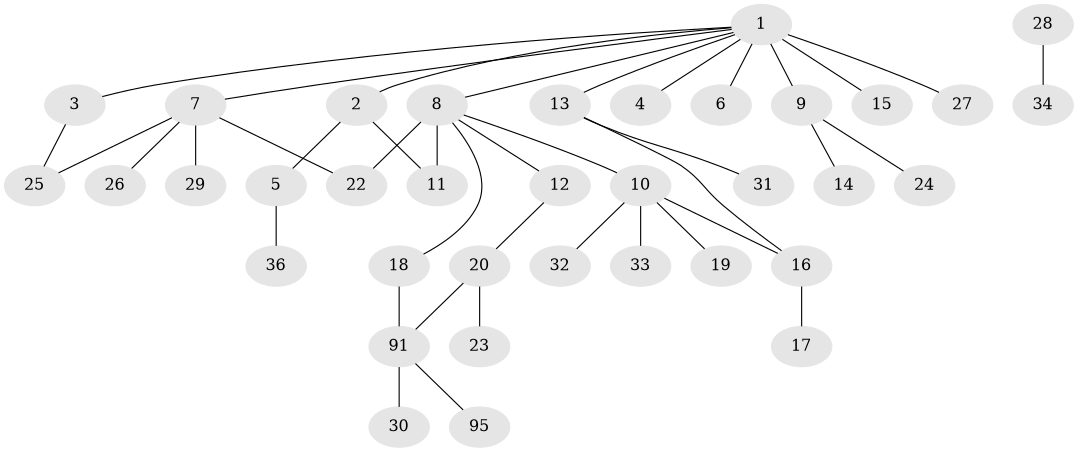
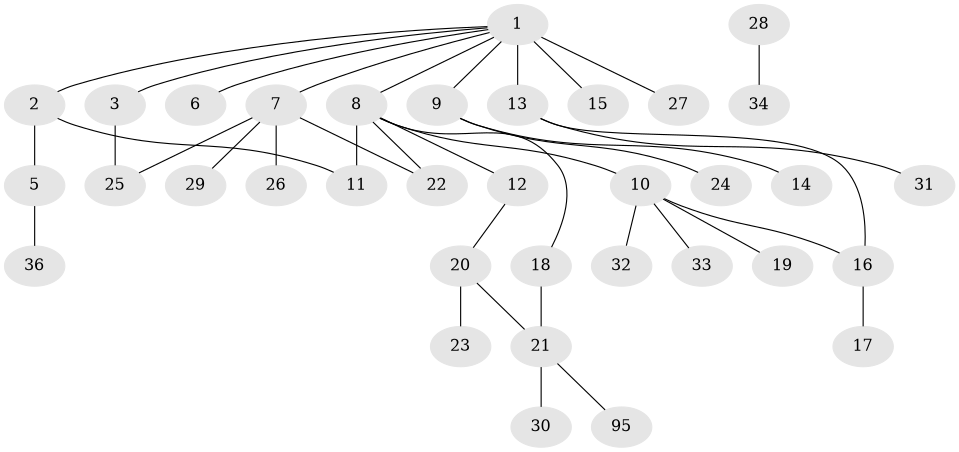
node "4": removed
node "91": label "91" -> "21"
